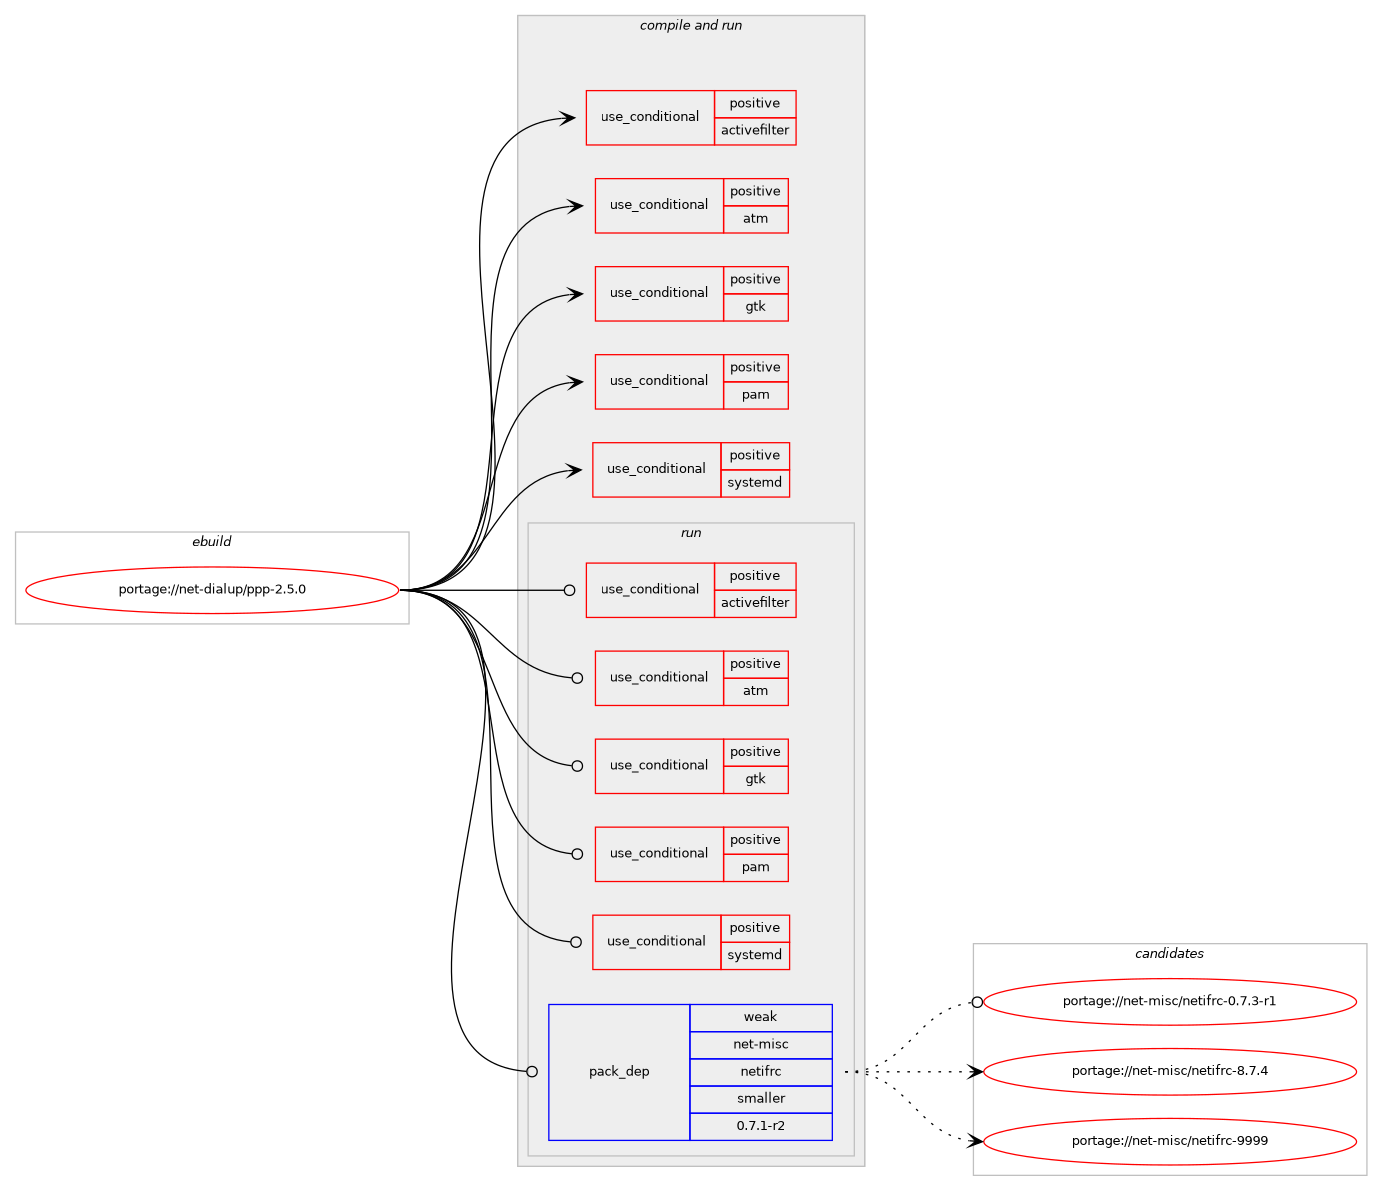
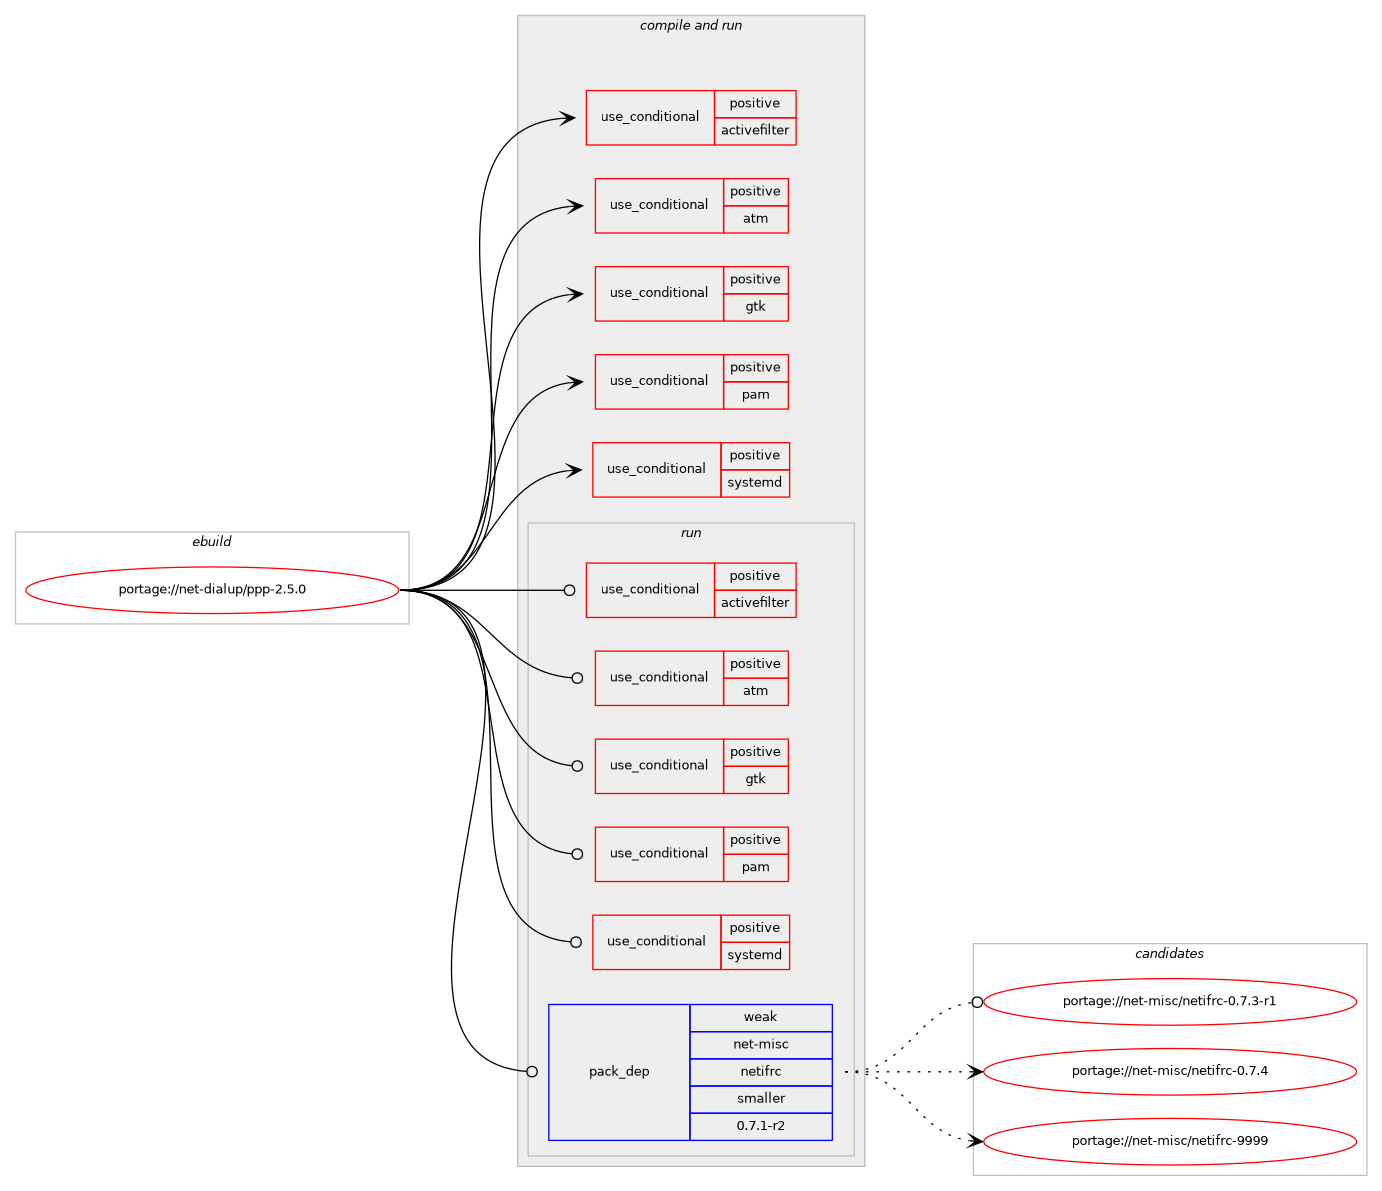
node "portage://net-misc/netifrc-8.7.4": label "portage://net-misc/netifrc-8.7.4" -> "portage://net-misc/netifrc-0.7.4"
